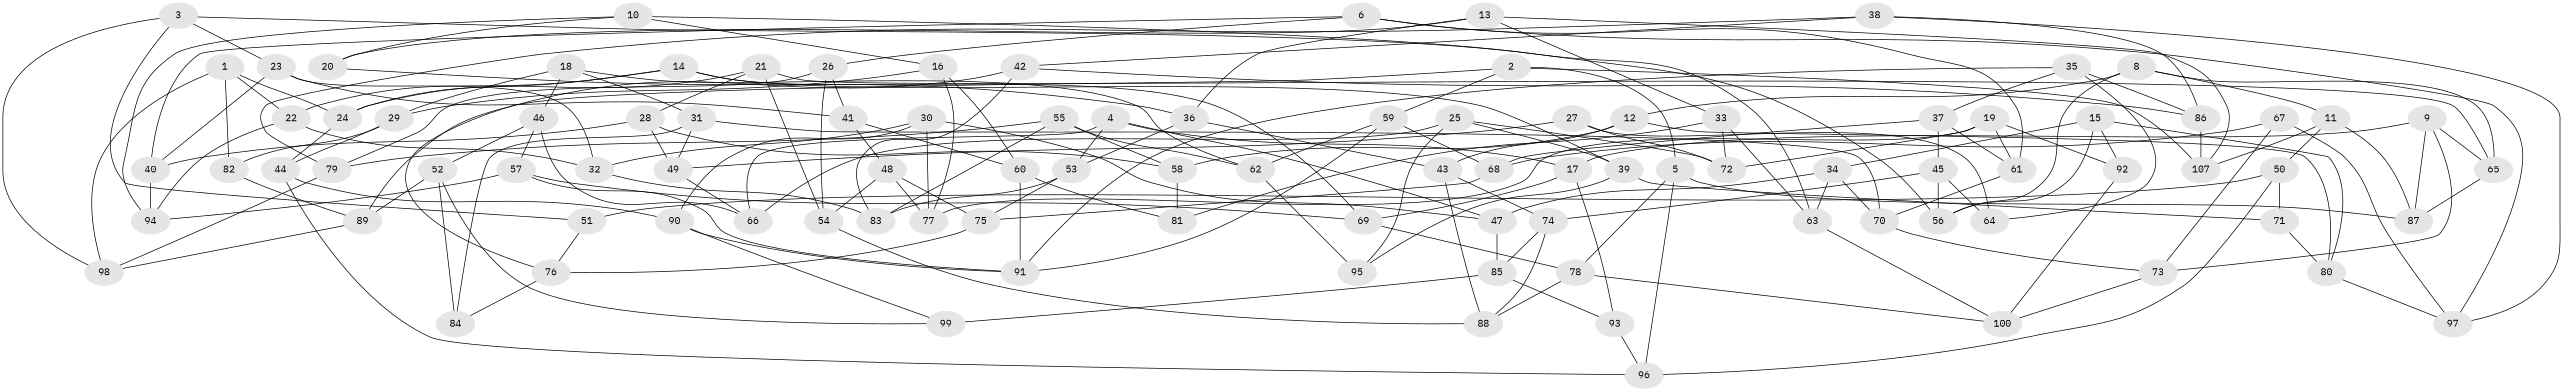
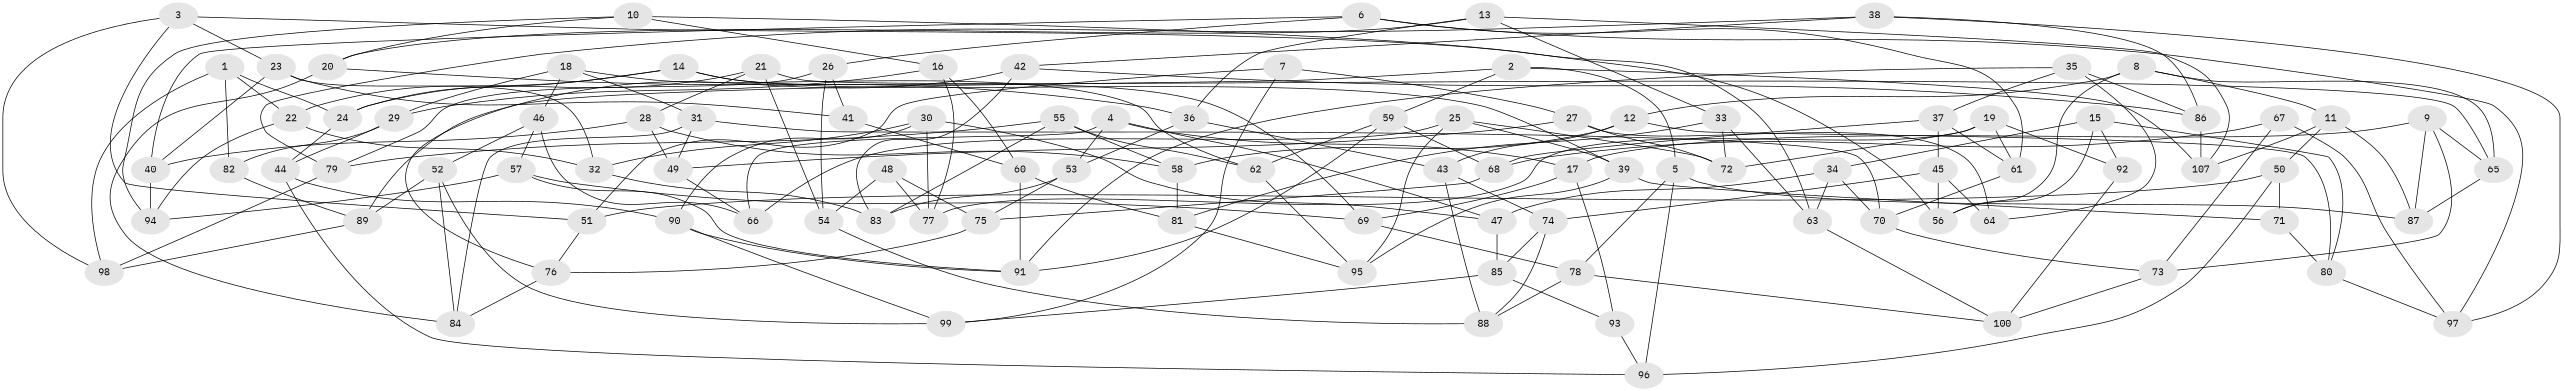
node "7": added
edge "41" -- "48": removed
edge "20" -- "84": added
edge "81" -- "95": added
